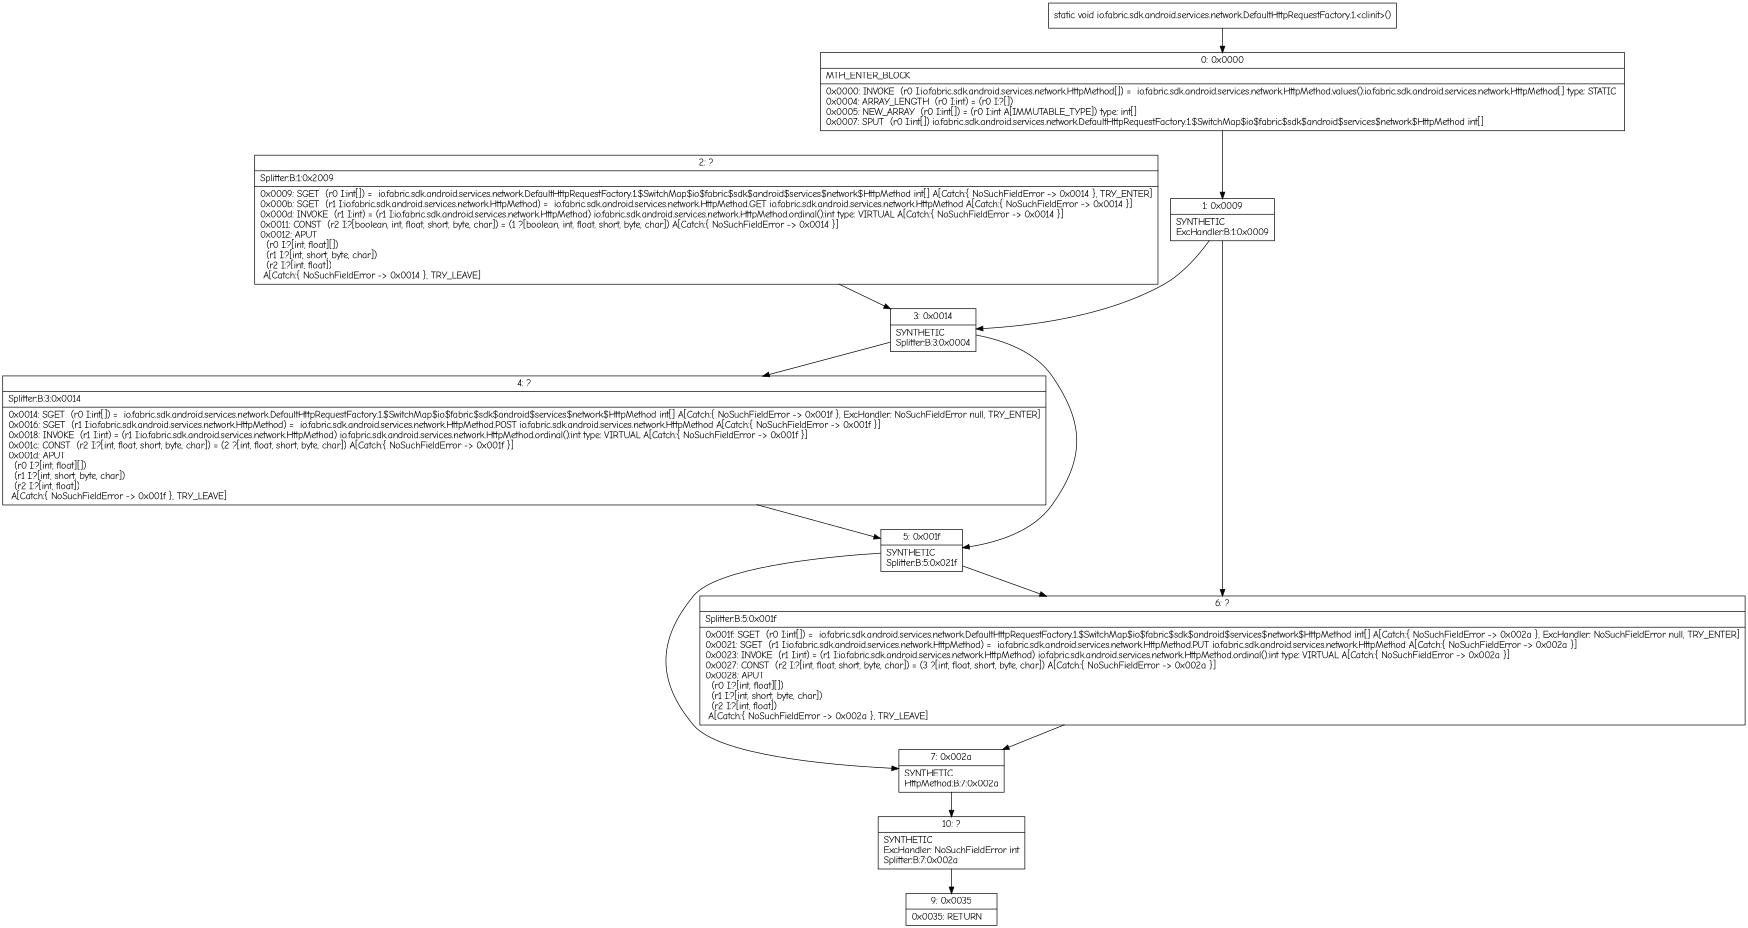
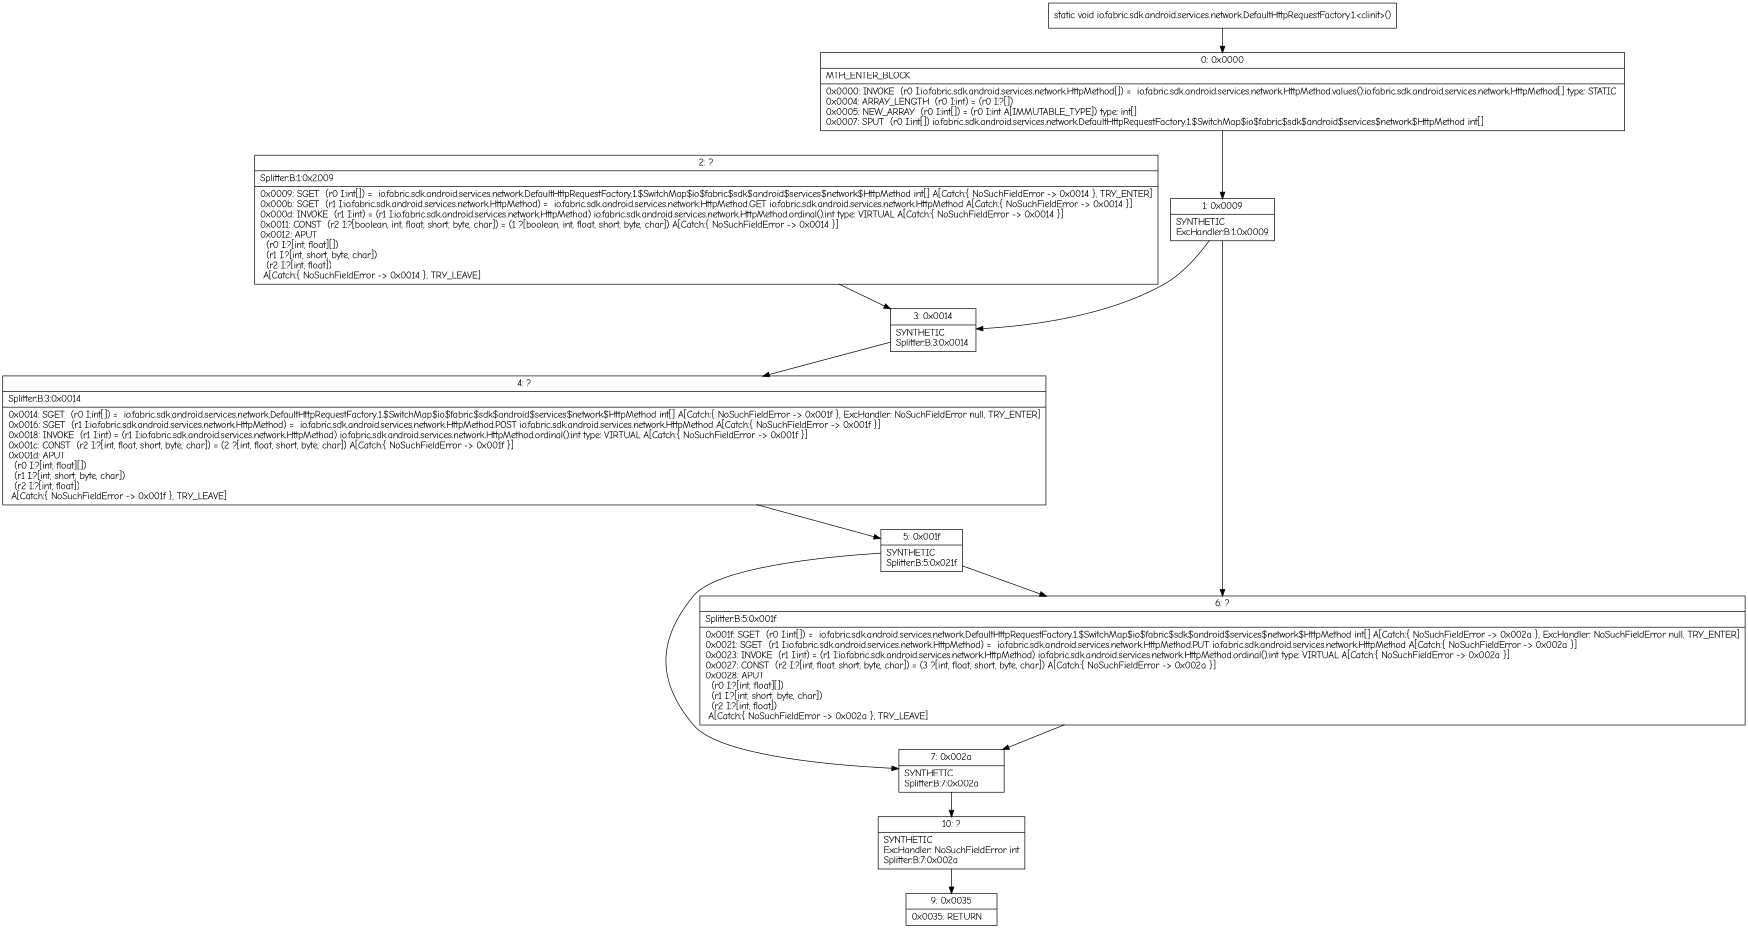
node "3: 0x0014": text "Splitter:B:3:0x0004" -> "Splitter:B:3:0x0014"
edge "3: 0x0014" -> "5: 0x001f": removed
node "7: 0x002a": text "HttpMethod:B:7:0x002a" -> "Splitter:B:7:0x002a"
